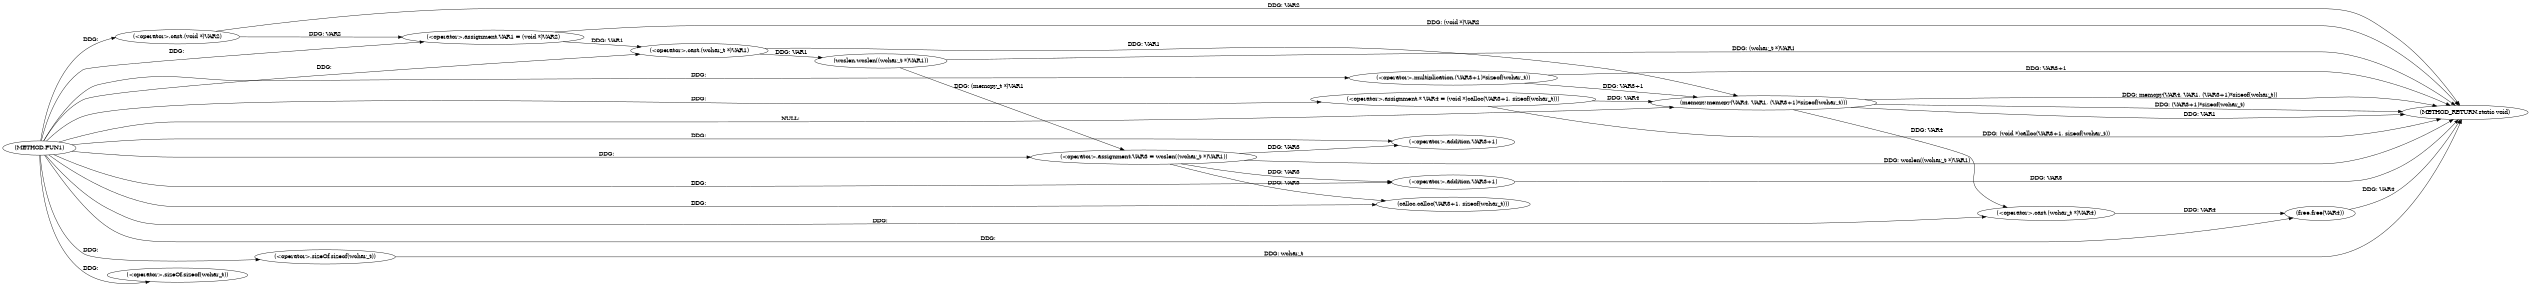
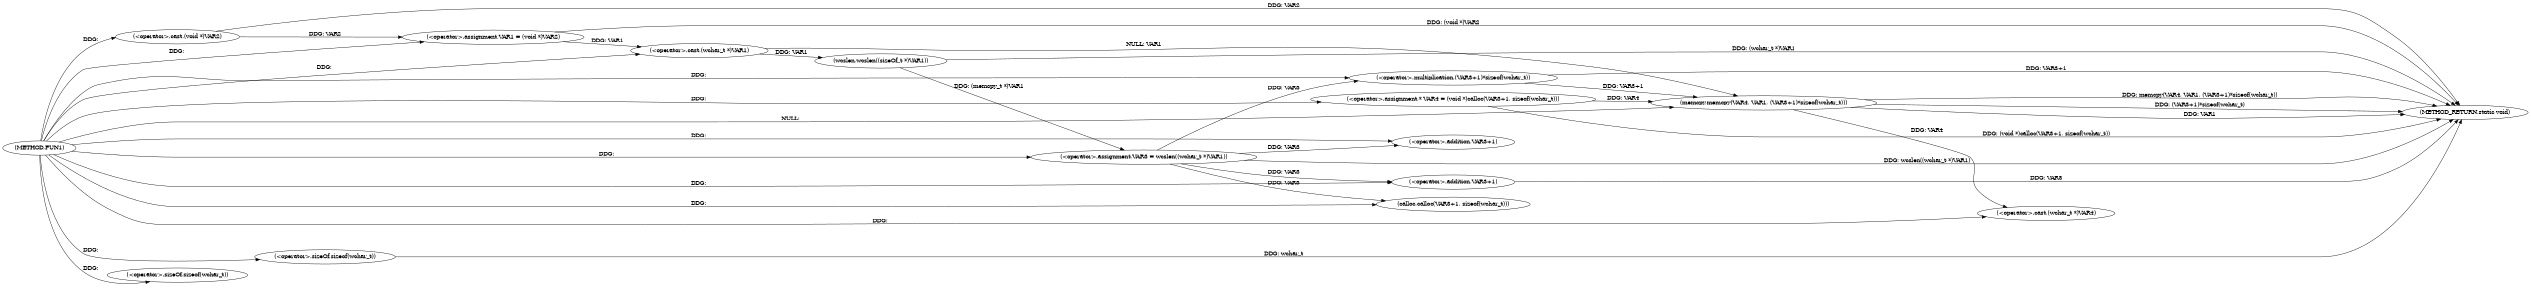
edge "(<operator>.cast,(wchar_t *)VAR1)" -> "(memcpy,memcpy(VAR4, VAR1, (VAR3+1)*sizeof(wchar_t)))": label "DDG: VAR1" -> "NULL: VAR1"
node "(wcslen,wcslen((wchar_t *)VAR1))": label "(wcslen,wcslen((wchar_t *)VAR1))" -> "(wcslen,wcslen((sizeOf_t *)VAR1))"
edge "(<operator>.assignment,VAR3 = wcslen((wchar_t *)VAR1))" -> "(<operator>.multiplication,(VAR3+1)*sizeof(wchar_t))": added, label "DDG: VAR3"
node "(free,free(VAR4))": removed
